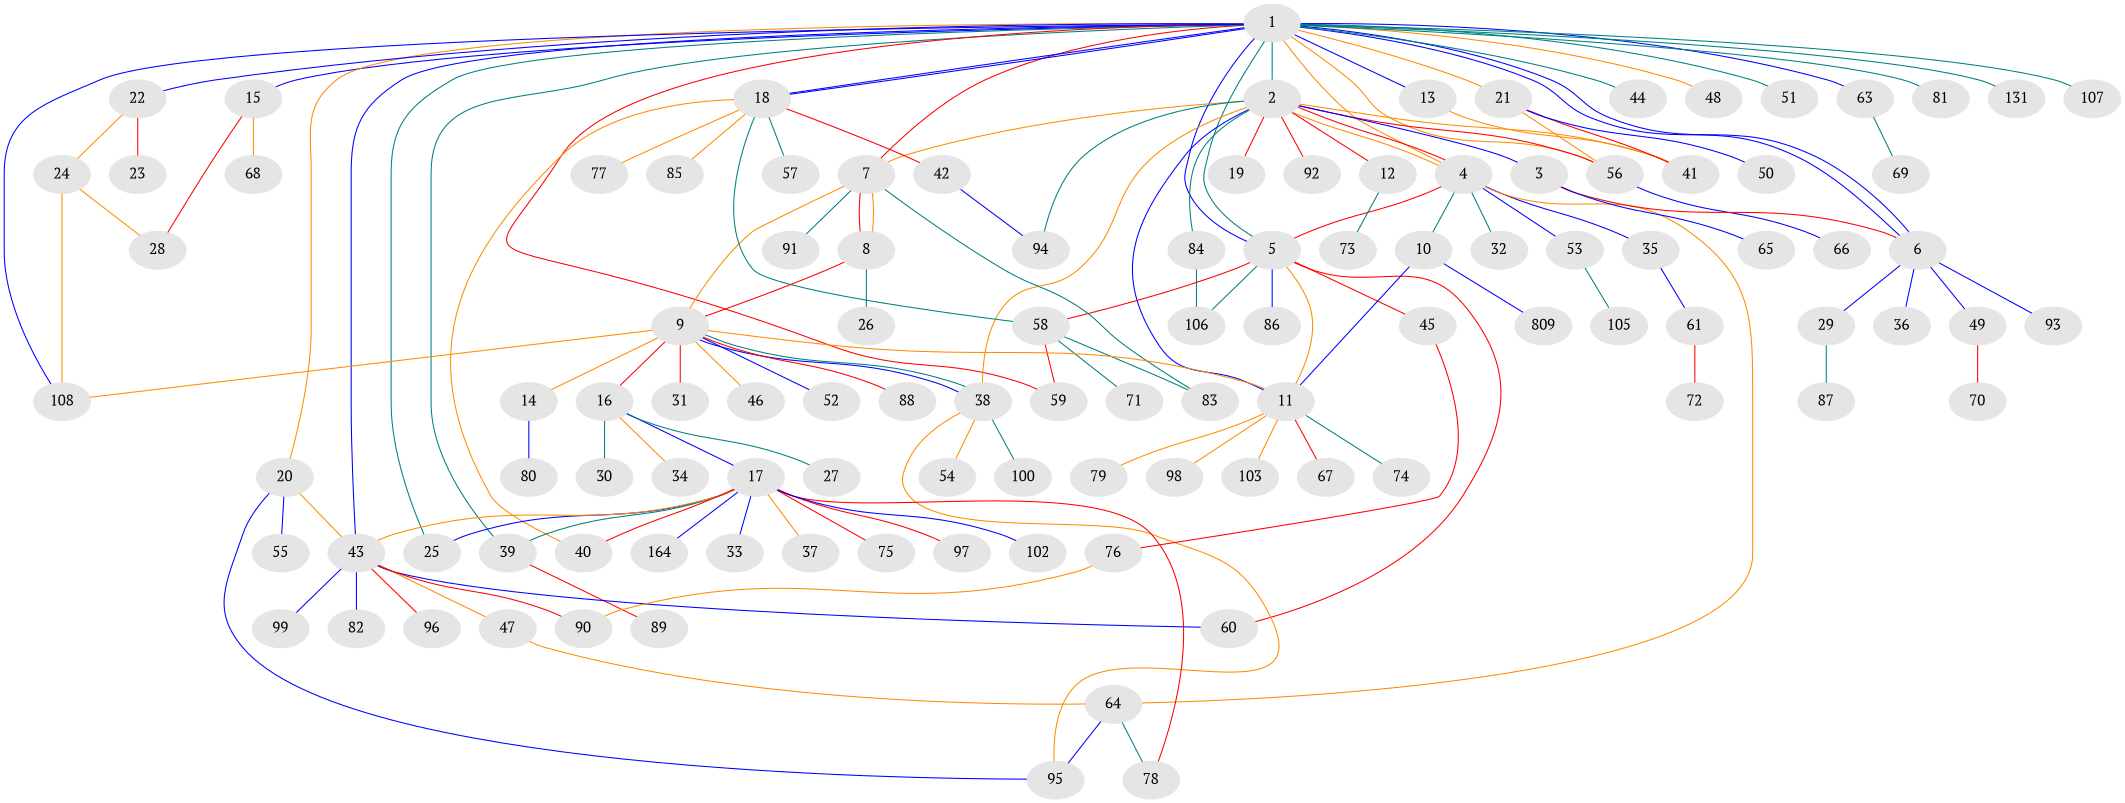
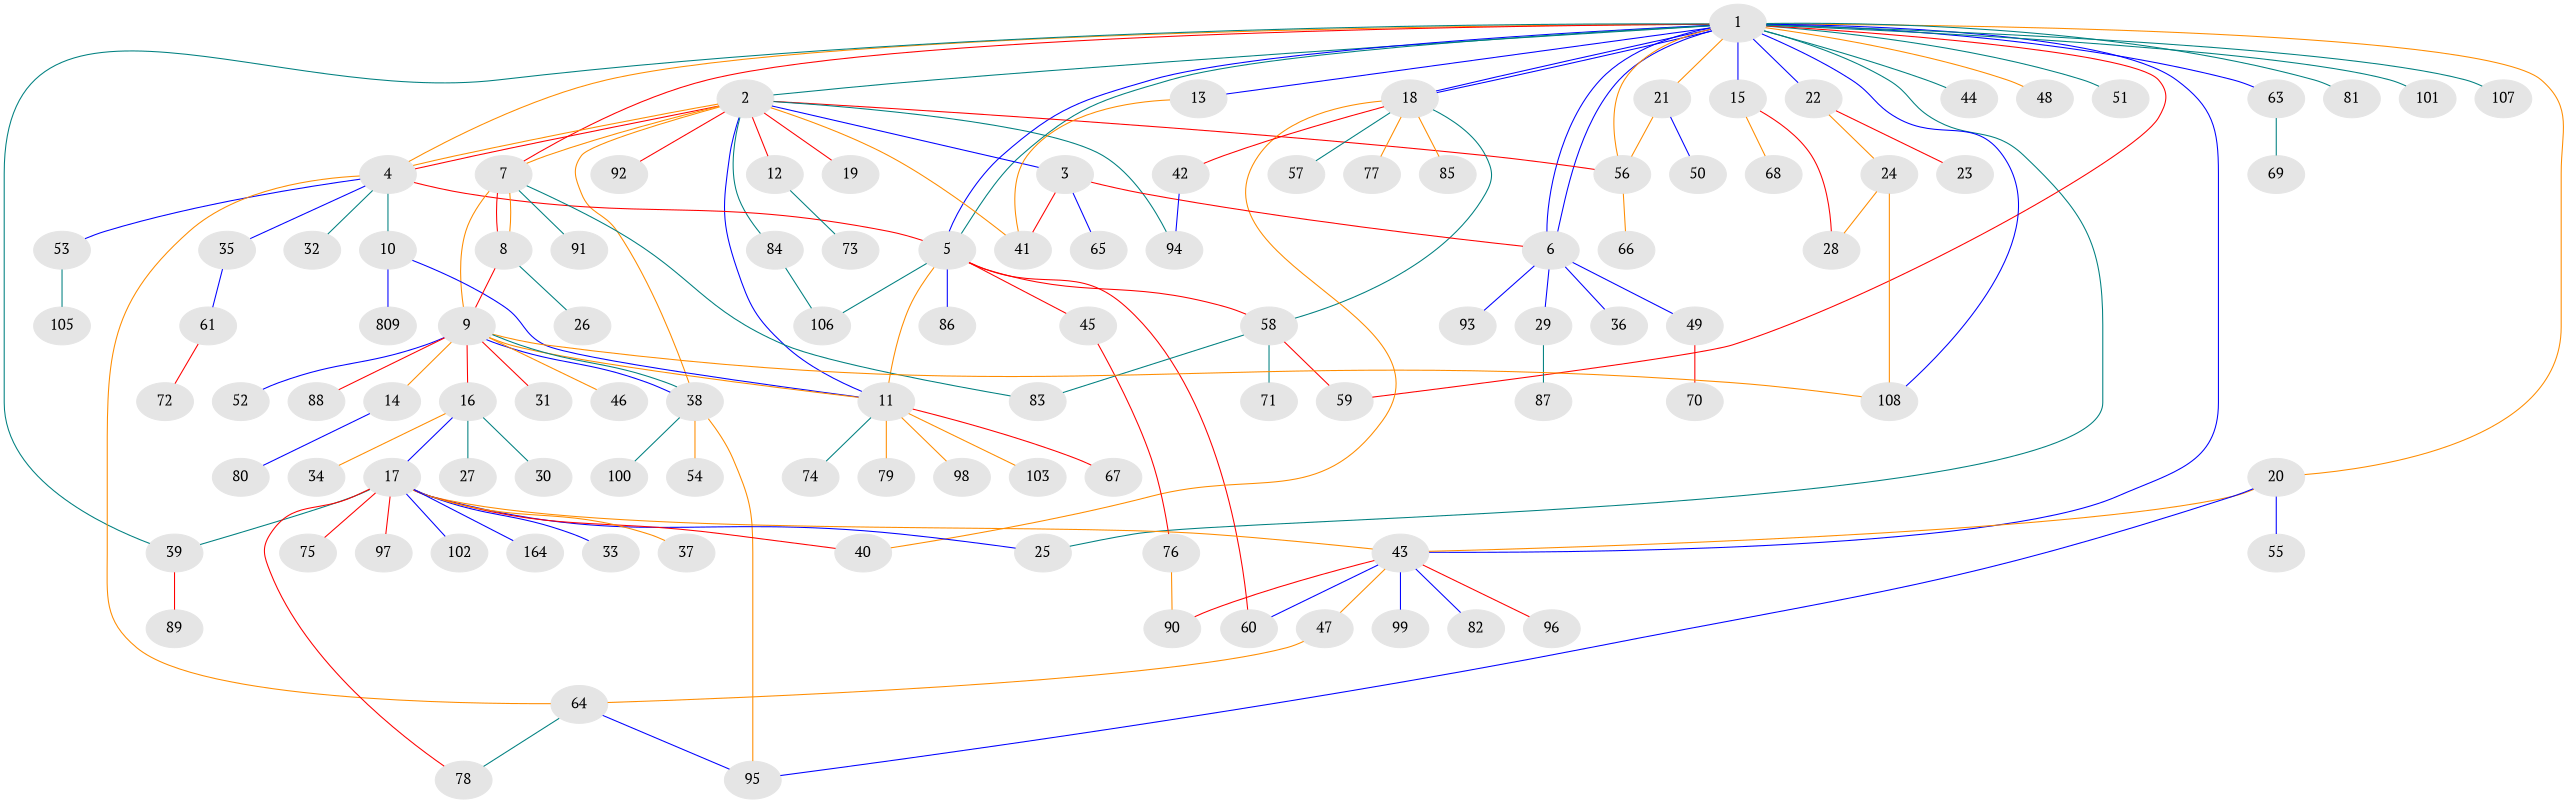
node "131": label "131" -> "101"
edge "21" -- "41": now "3" -- "41"
edge "56" -- "66": color blue -> darkorange
